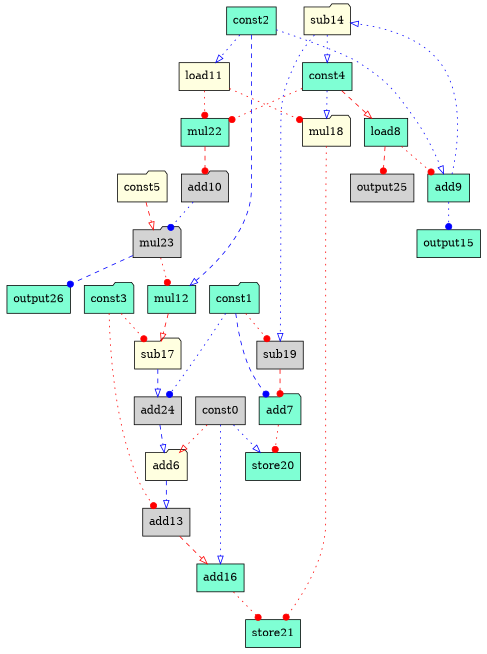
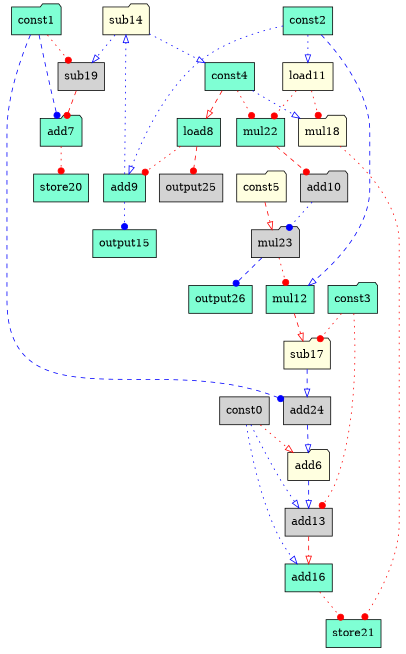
edge "const1" -> "add24": style dotted -> dashed
edge "const0" -> "store20": now "const0" -> "add13"
